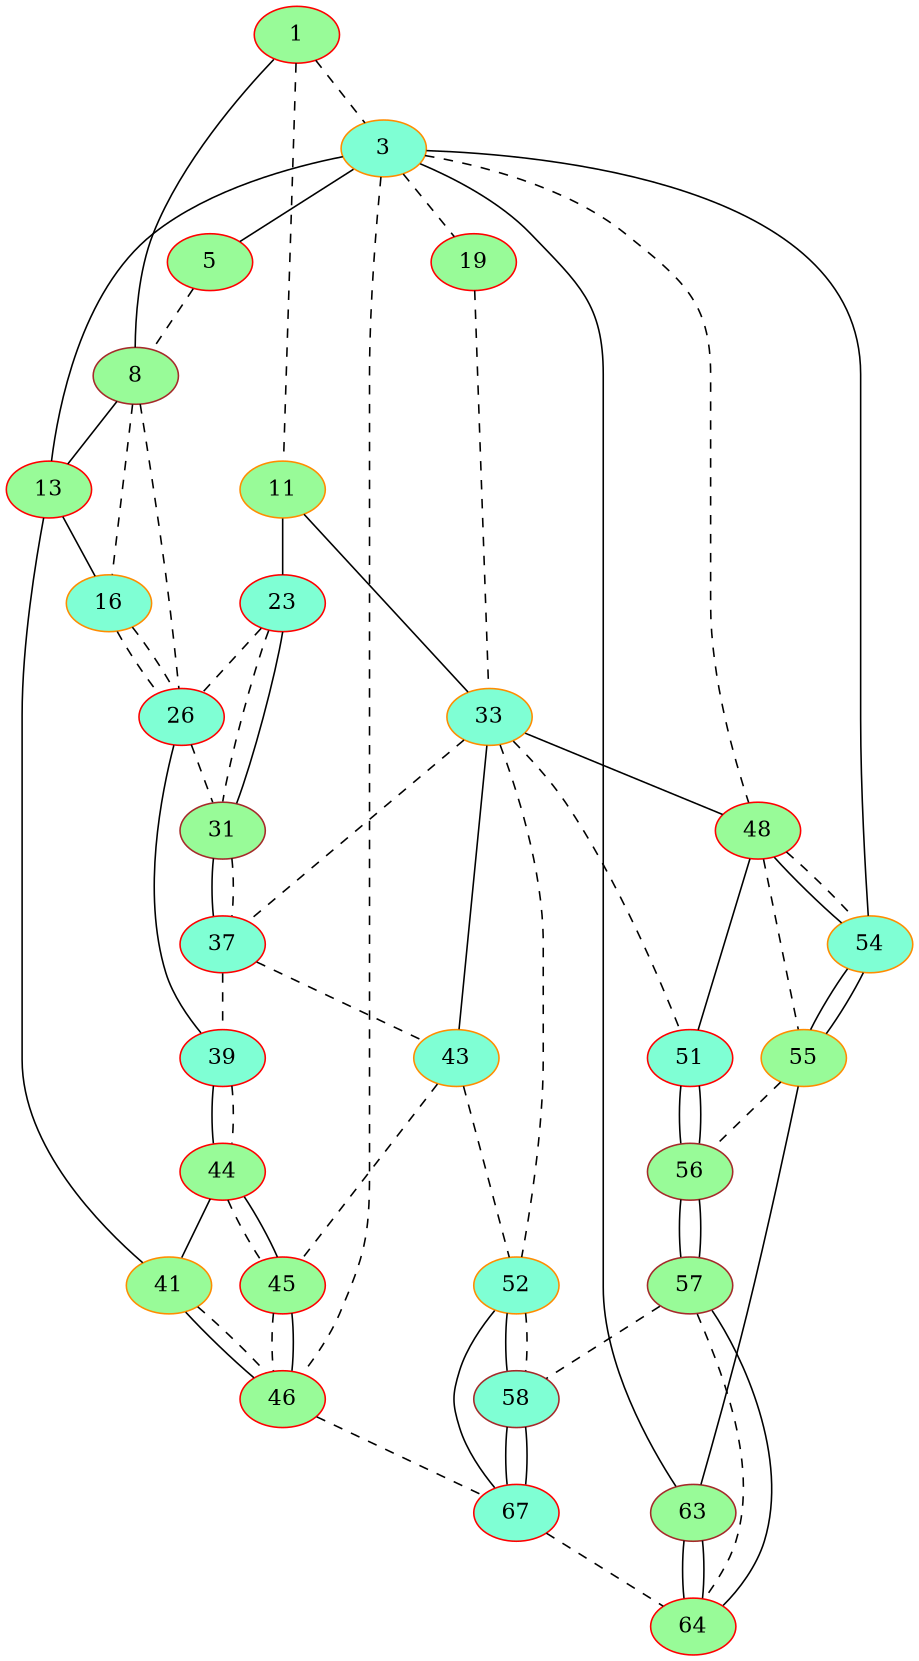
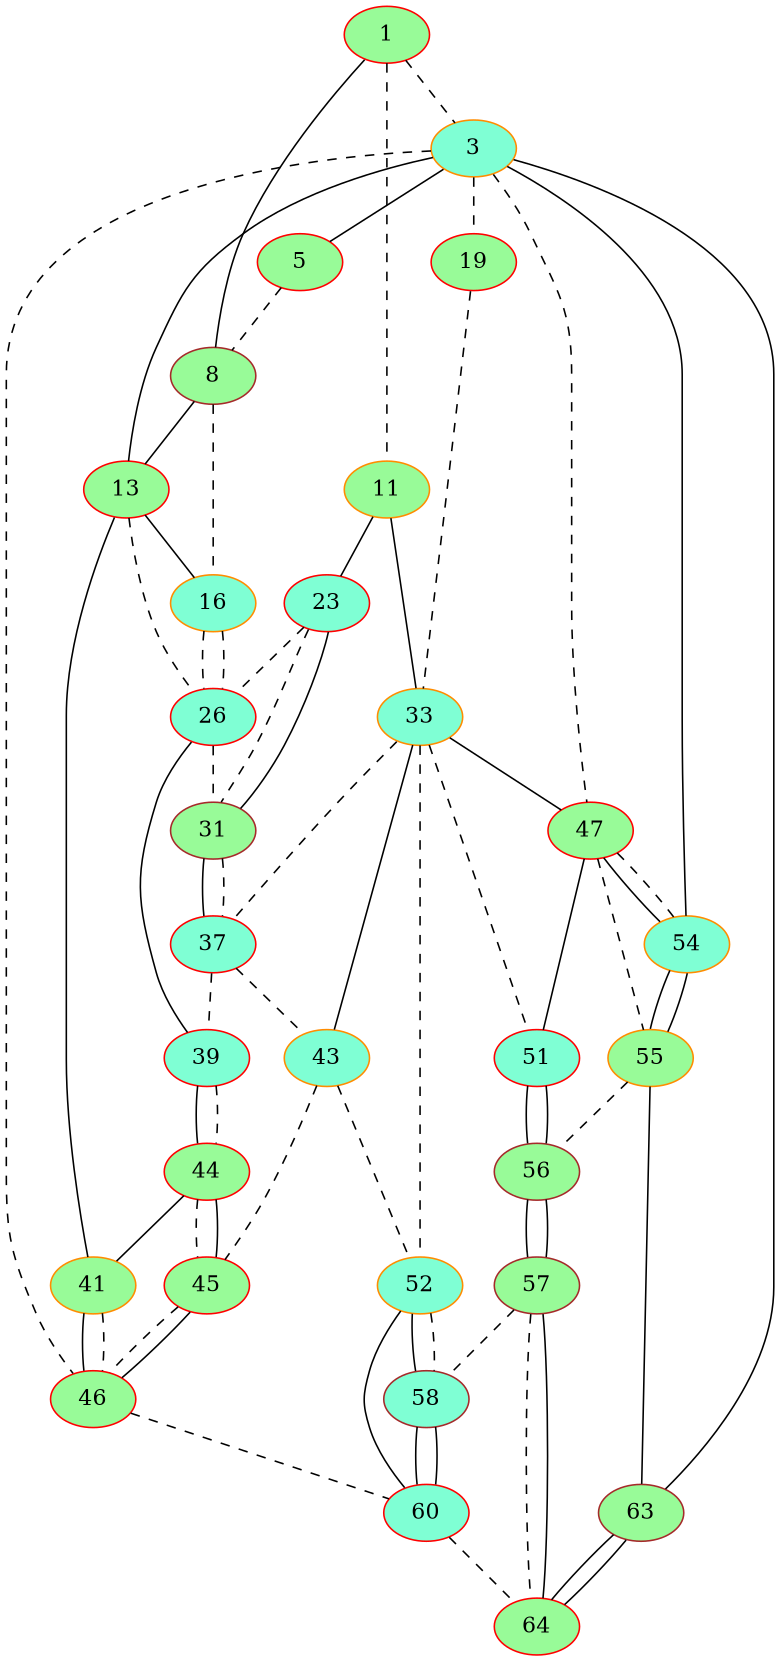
edge "8" -- "26": now "13" -- "26"
node "48": label "48" -> "47"
node "67": label "67" -> "60"
